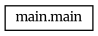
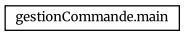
node "main.main": label "main.main" -> "gestionCommande.main"
